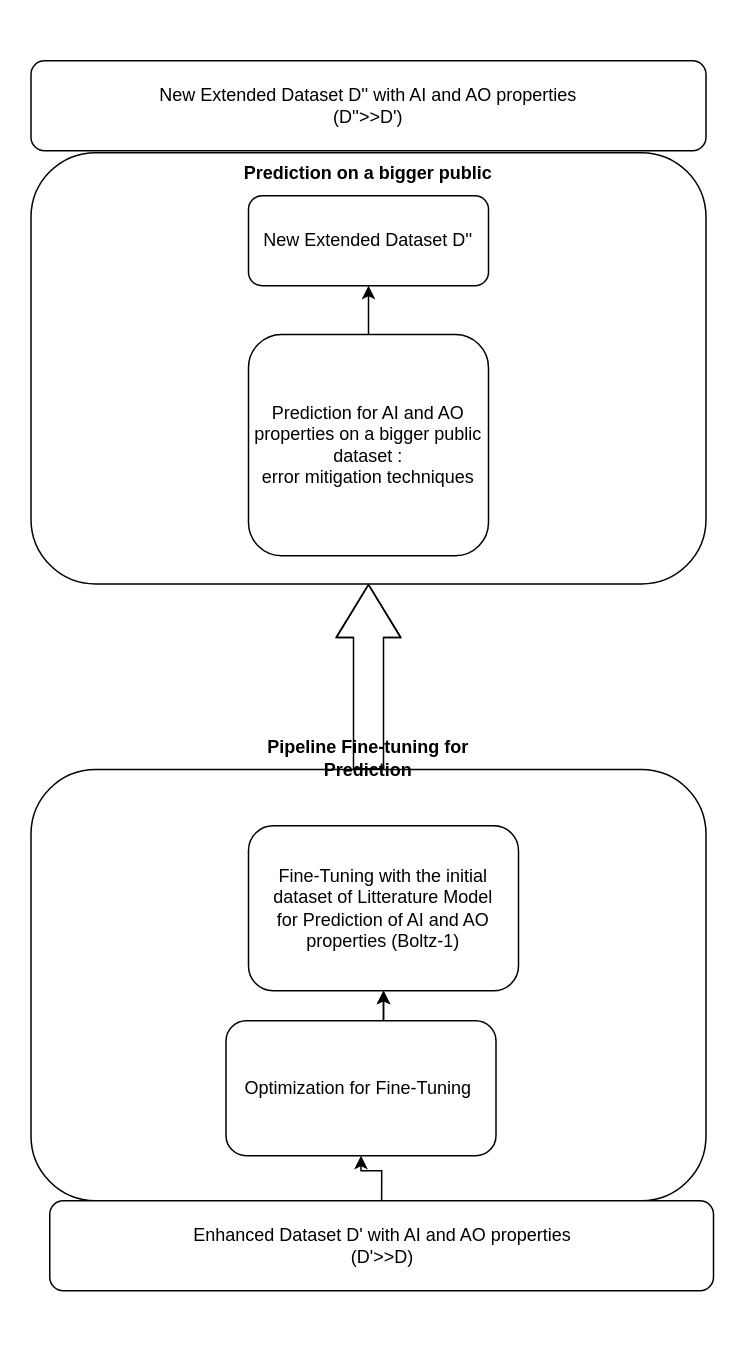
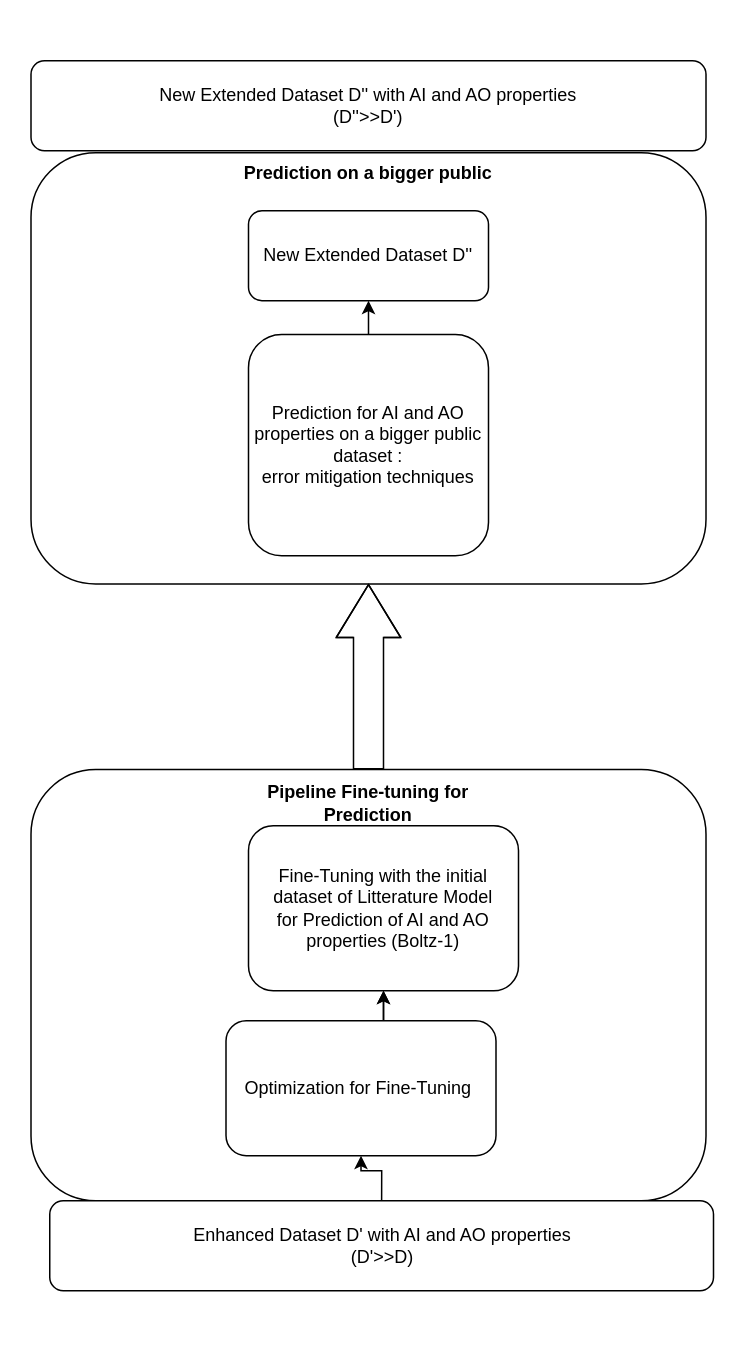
node "New Extended Dataset D''": moved (368, 241) -> (368, 256)
node "Pipeline Fine-tuning for Prediction": moved (368, 758) -> (368, 803)
